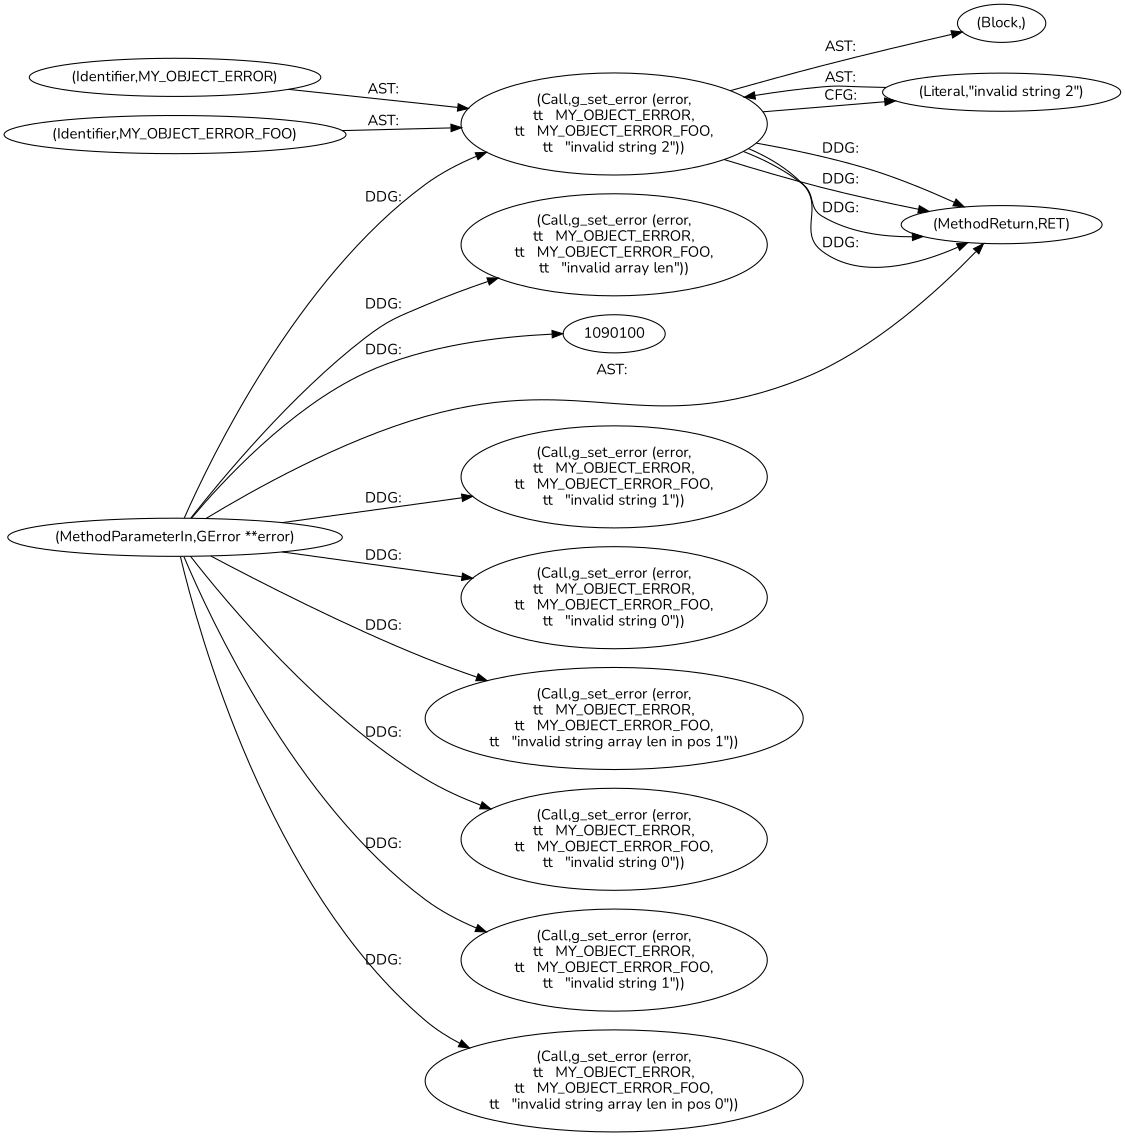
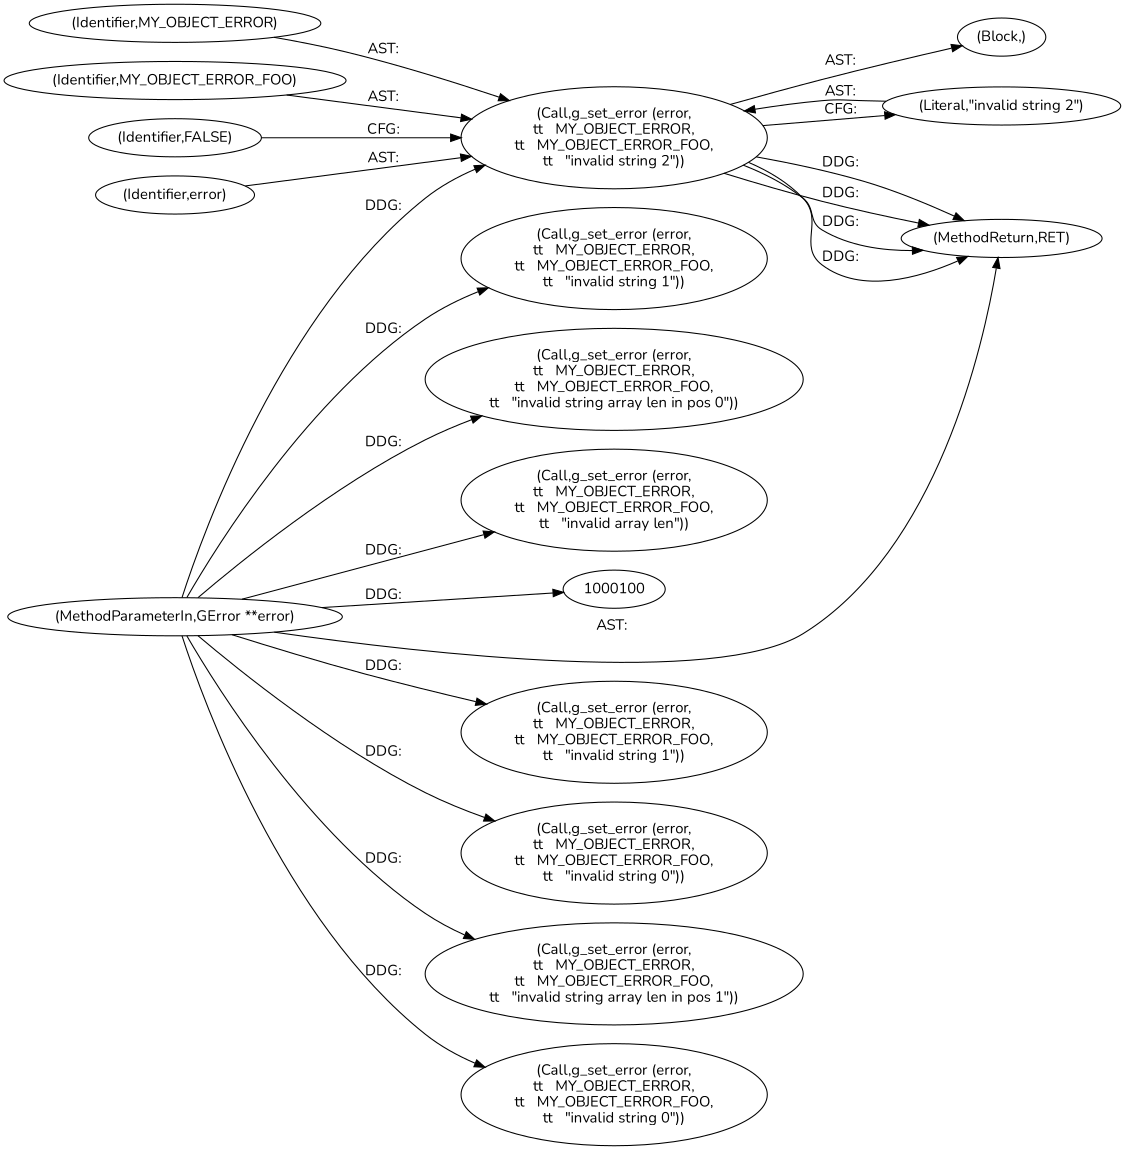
node "(Identifier,FALSE)": added
node "(Identifier,error)": added
node "1090100": label "1090100" -> "1000100"
